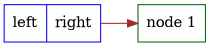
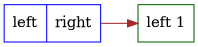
node "node 1": label "node 1" -> "left 1"
